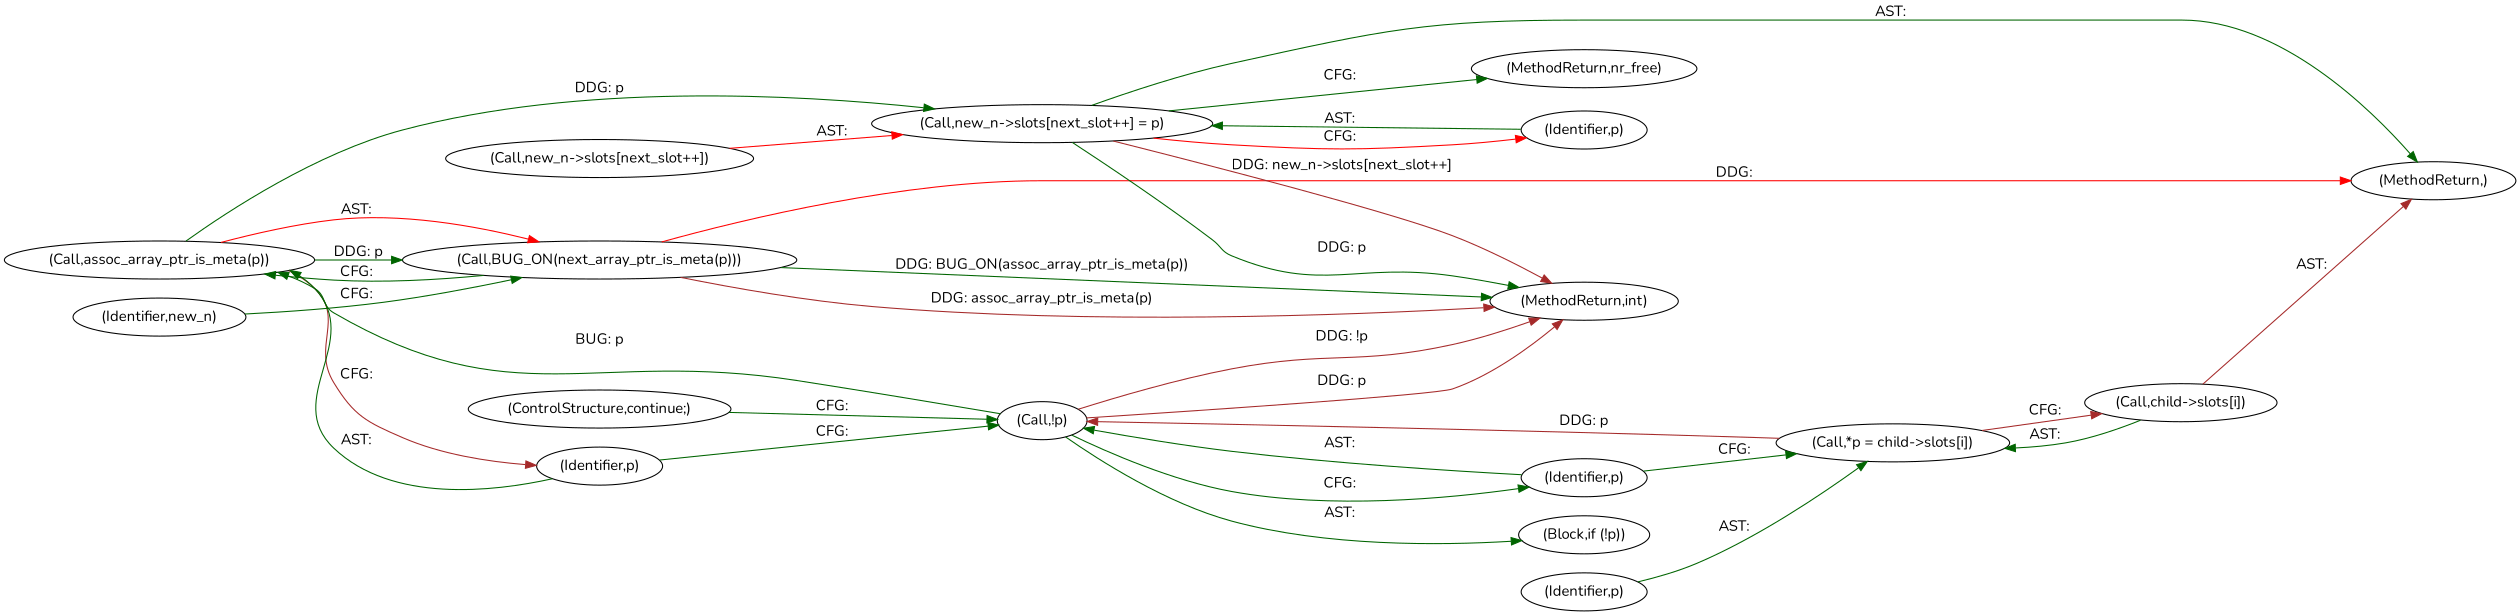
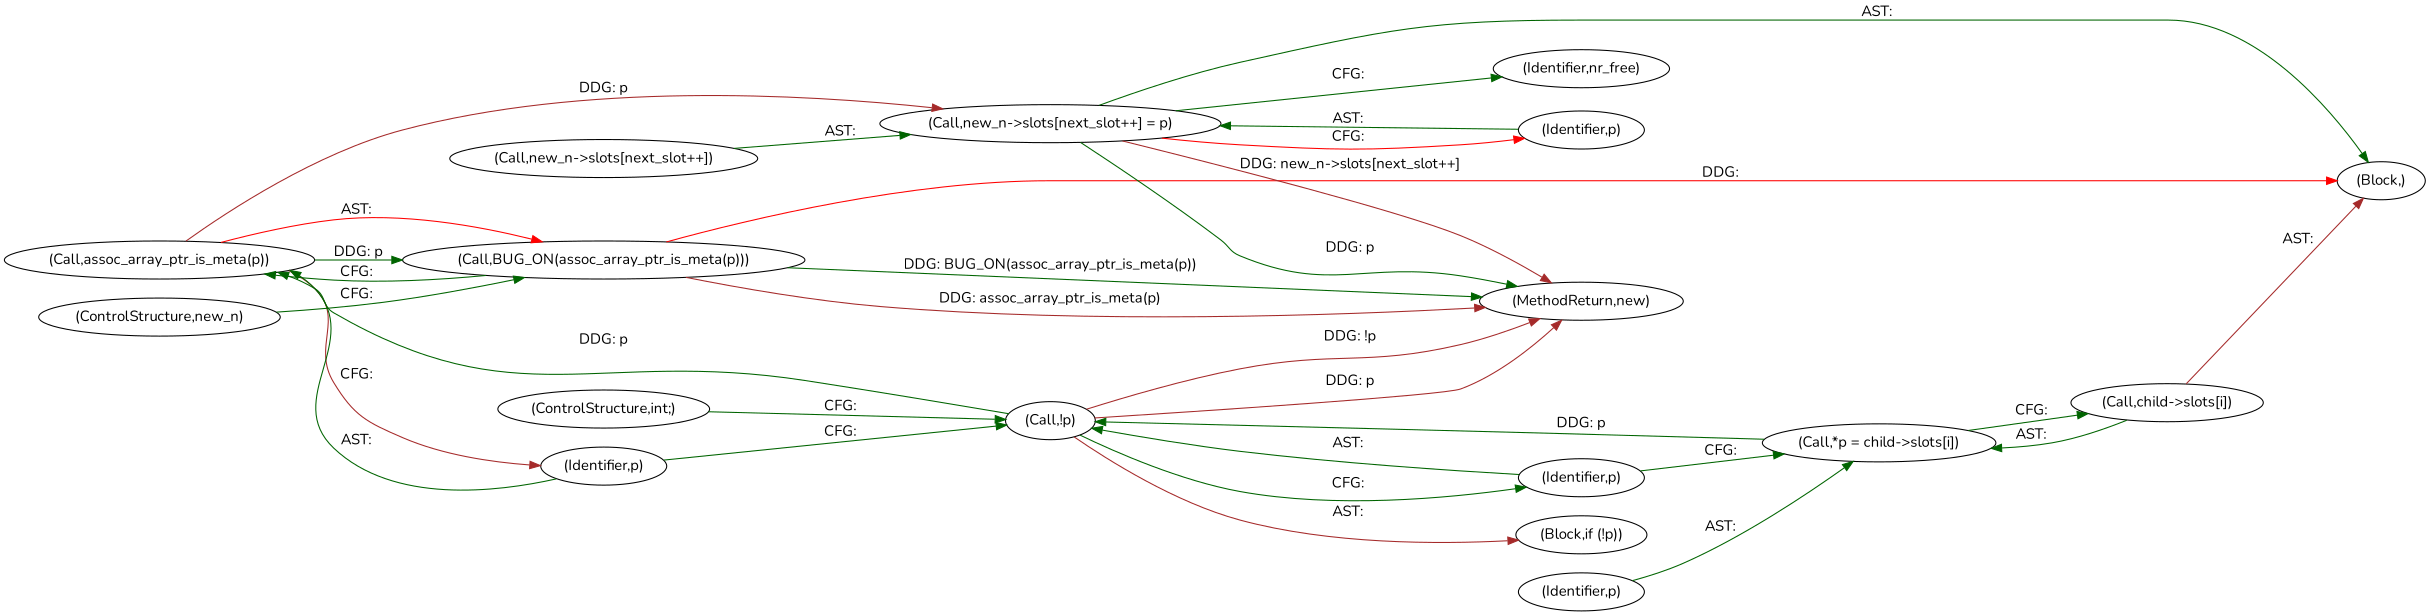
node "(MethodReturn,nr_free)": label "(MethodReturn,nr_free)" -> "(Identifier,nr_free)"
edge "(Call,assoc_array_ptr_is_meta(p))" -> "(Call,new_n->slots[next_slot++] = p)": color darkgreen -> brown
edge "(Call,new_n->slots[next_slot++])" -> "(Call,new_n->slots[next_slot++] = p)": color red -> darkgreen
node "(MethodReturn,)": label "(MethodReturn,)" -> "(Block,)"
node "(Call,BUG_ON(next_array_ptr_is_meta(p)))": label "(Call,BUG_ON(next_array_ptr_is_meta(p)))" -> "(Call,BUG_ON(assoc_array_ptr_is_meta(p)))"
node "(MethodReturn,int)": label "(MethodReturn,int)" -> "(MethodReturn,new)"
node "(Identifier,new_n)": label "(Identifier,new_n)" -> "(ControlStructure,new_n)"
edge "(Call,!p)" -> "(Call,assoc_array_ptr_is_meta(p))": label "BUG: p" -> "DDG: p"
node "(ControlStructure,continue;)": label "(ControlStructure,continue;)" -> "(ControlStructure,int;)"
edge "(Call,*p = child->slots[i])" -> "(Call,child->slots[i])": color brown -> darkgreen
edge "(Call,*p = child->slots[i])" -> "(Call,!p)": color brown -> darkgreen
edge "(Call,!p)" -> "(Block,if (!p))": color darkgreen -> brown
